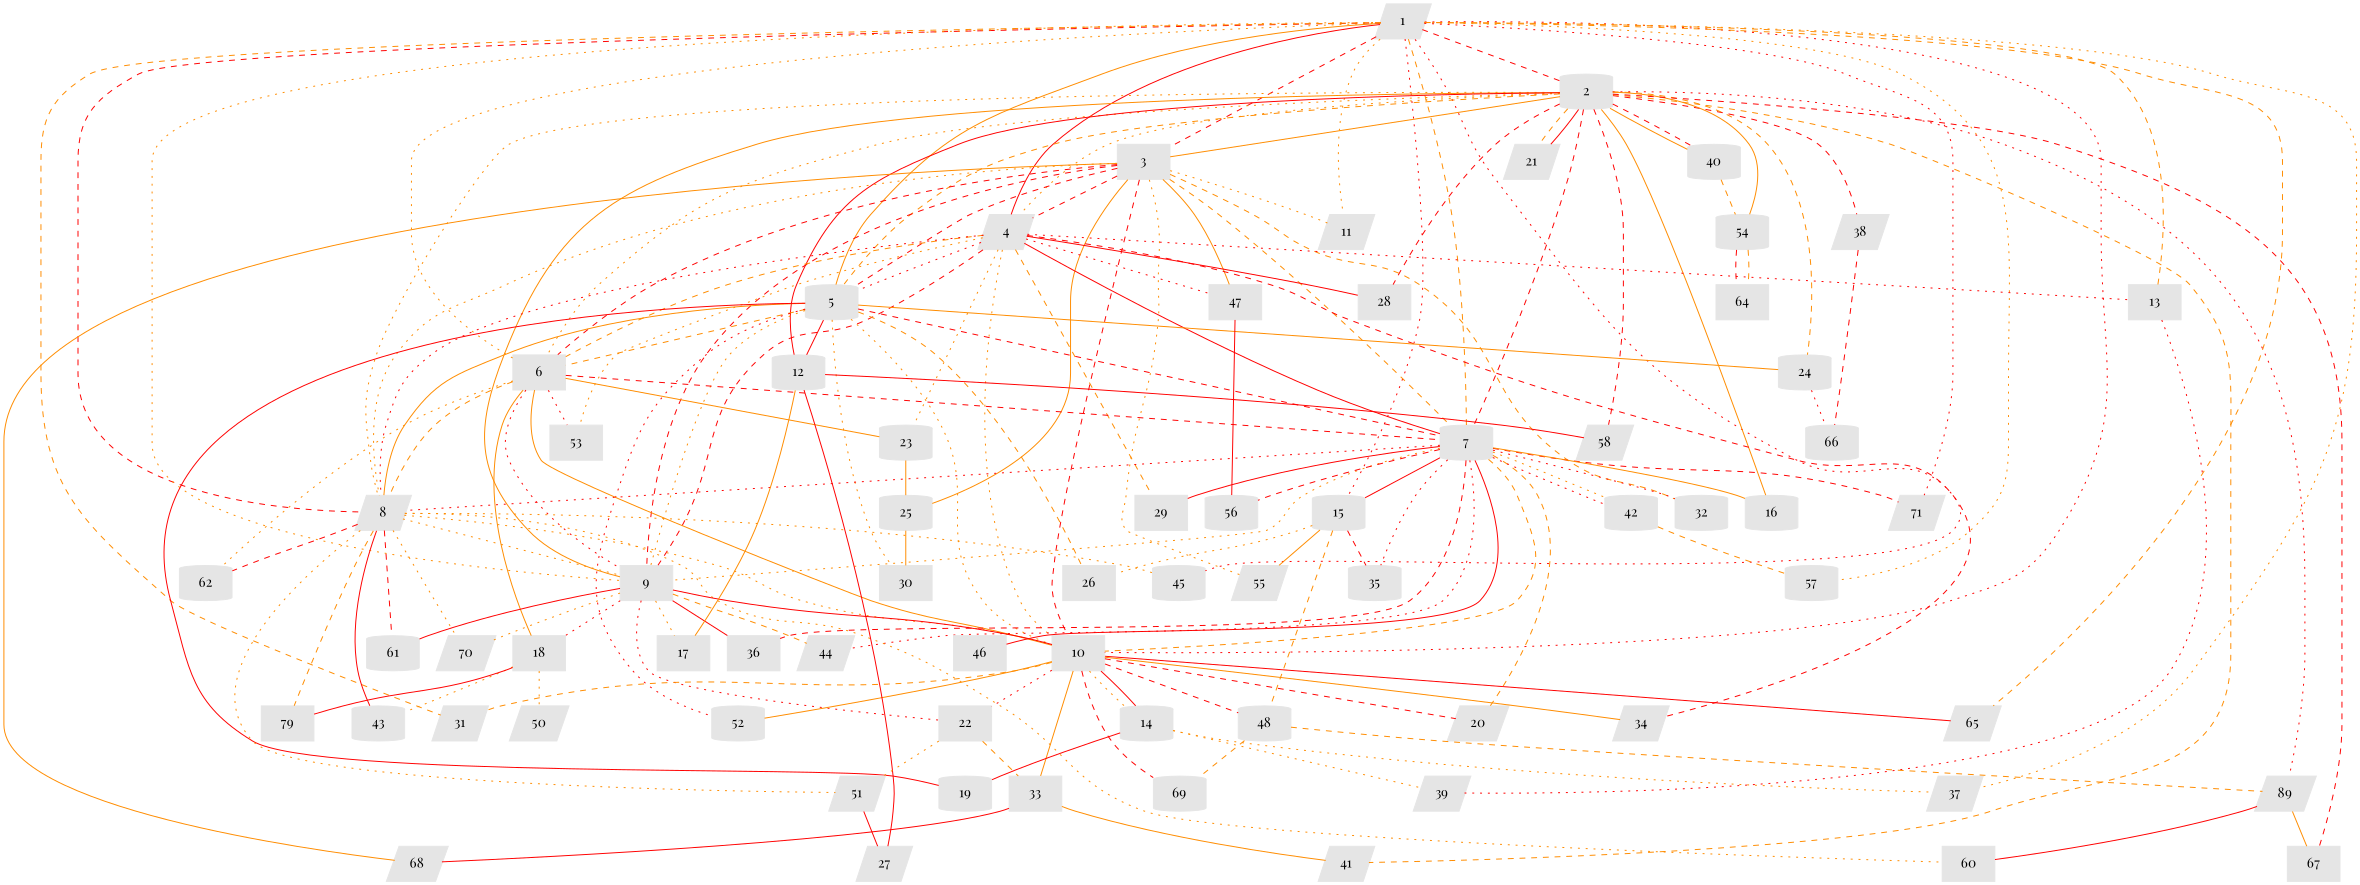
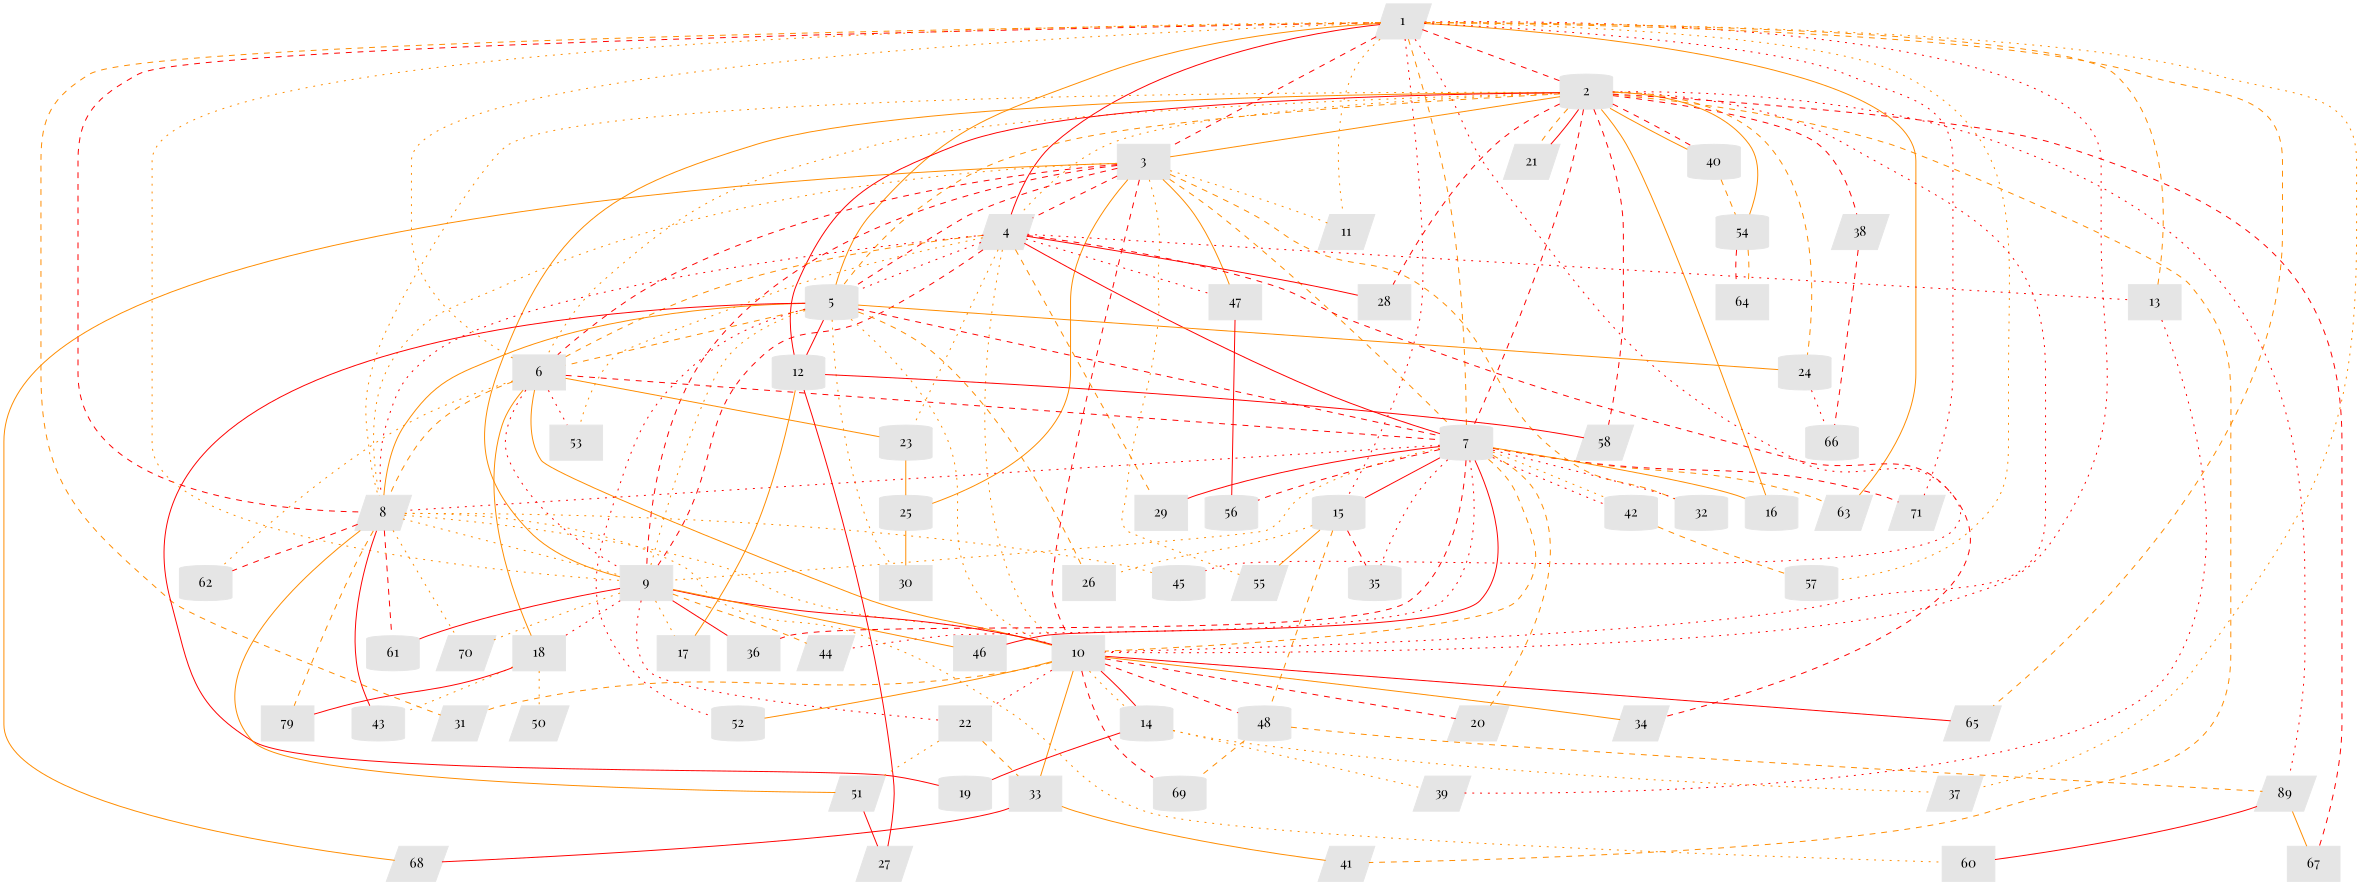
node "63": added
edge "2" -- "10": added
edge "9" -- "46": added
edge "8" -- "51": style dotted -> solid
